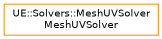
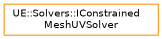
node "UE::Solvers::MeshUVSolver MeshUVSolver": label "UE::Solvers::MeshUVSolver MeshUVSolver" -> "UE::Solvers::IConstrained MeshUVSolver"
